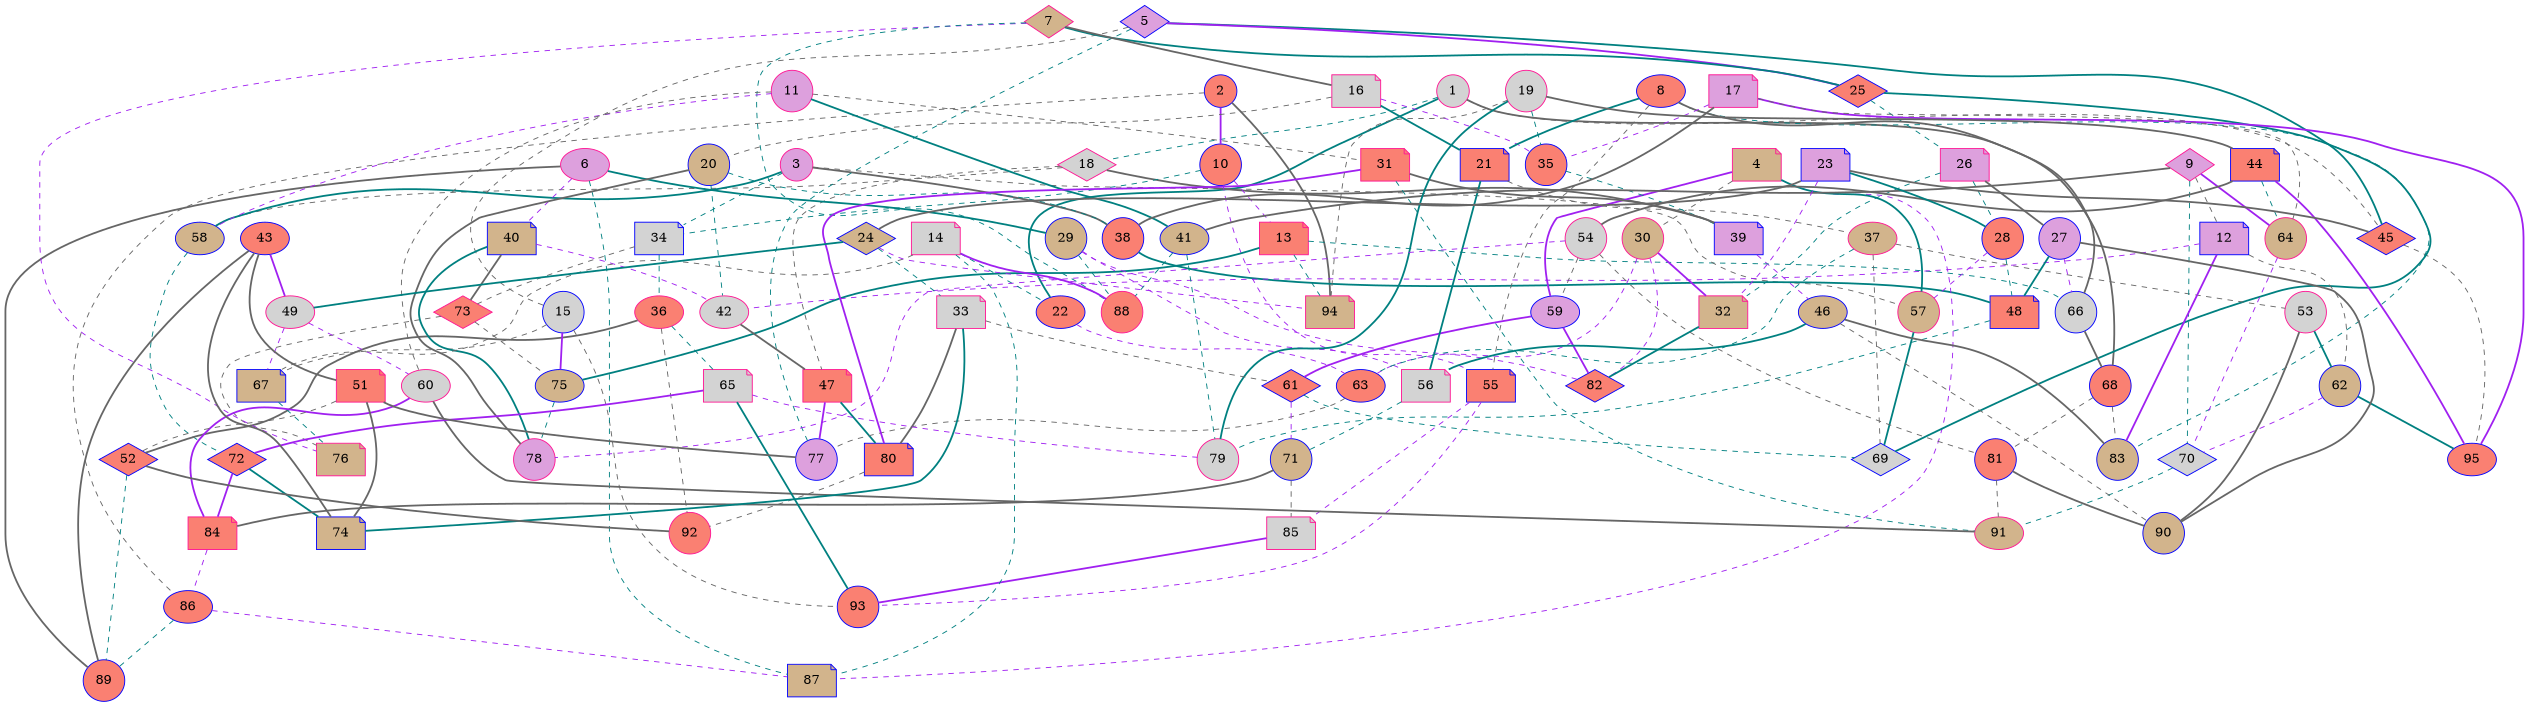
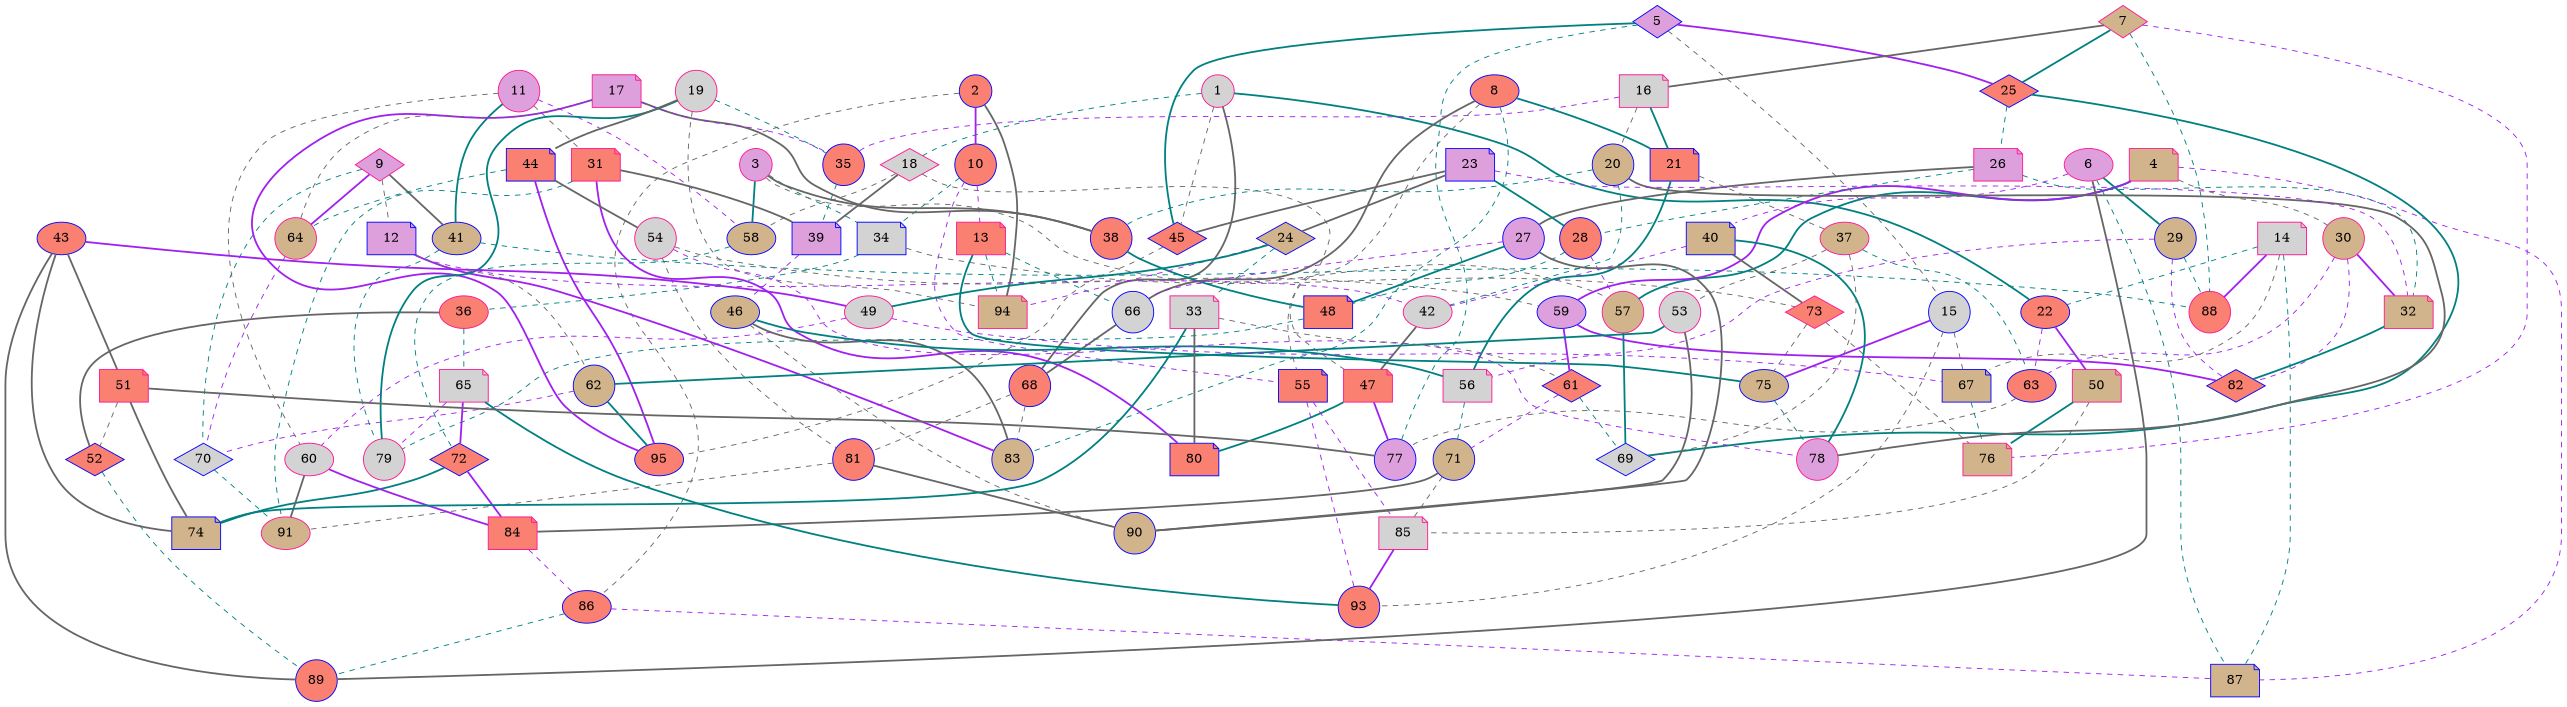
node "50": added
node "92": removed
